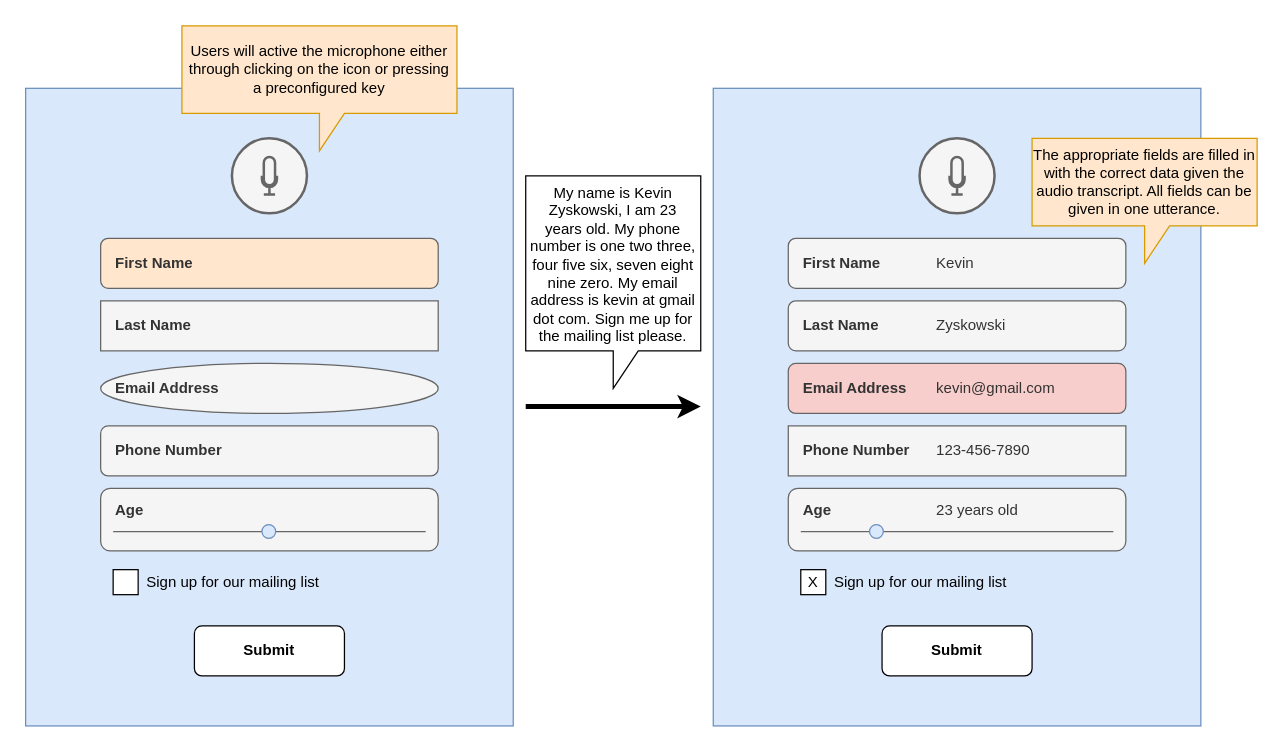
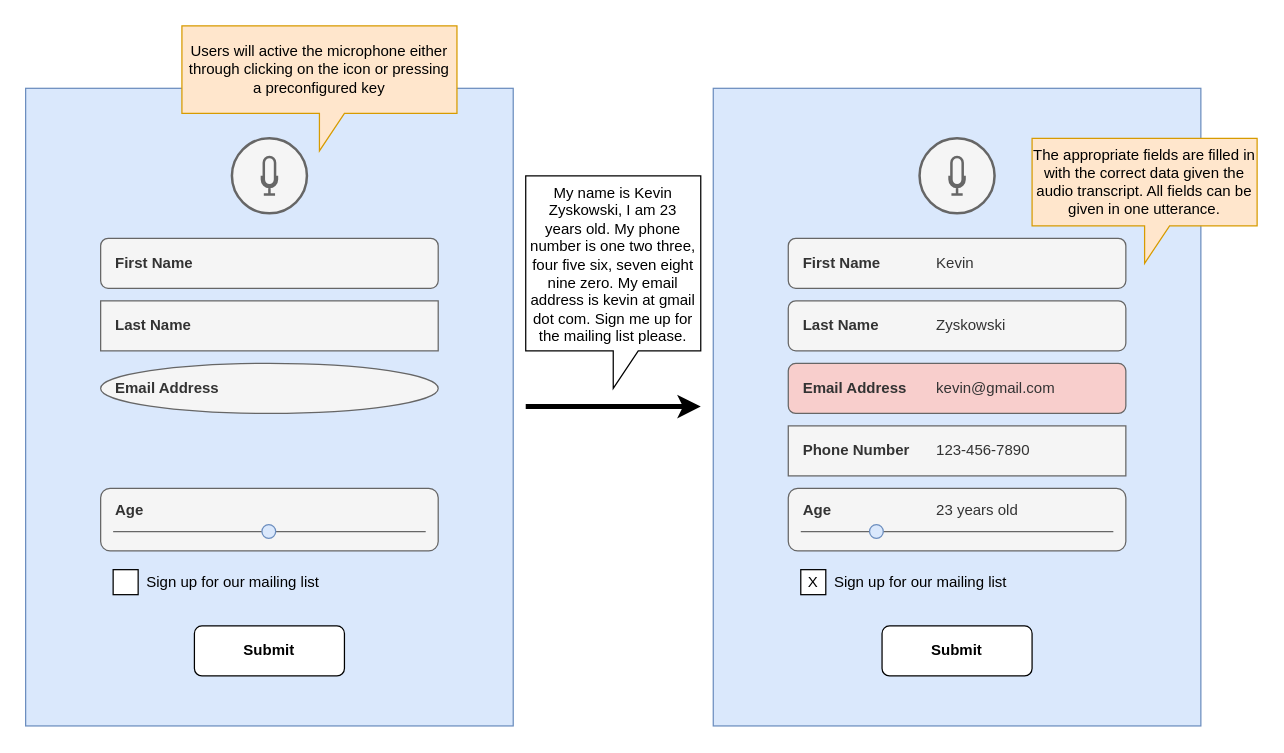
node "First Name": fillcolor #ffe6cc -> #f5f5f5
node "Phone Number": removed
